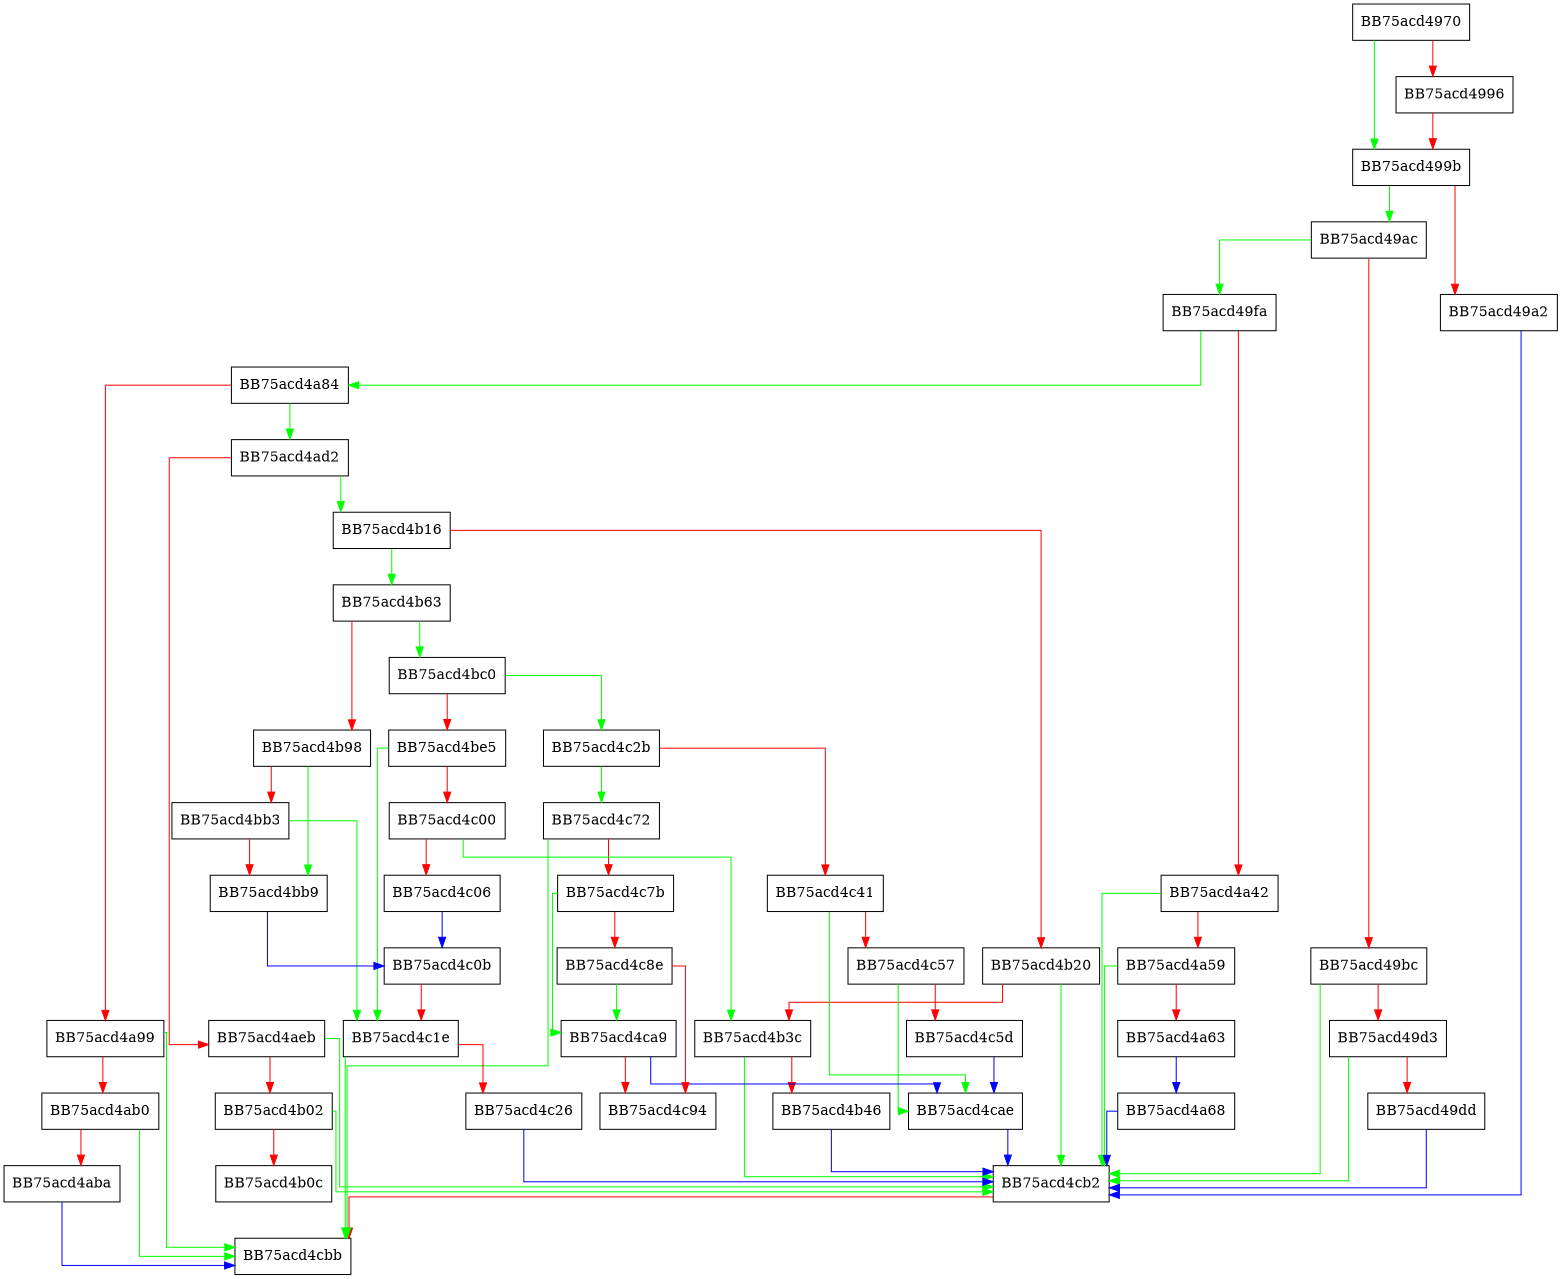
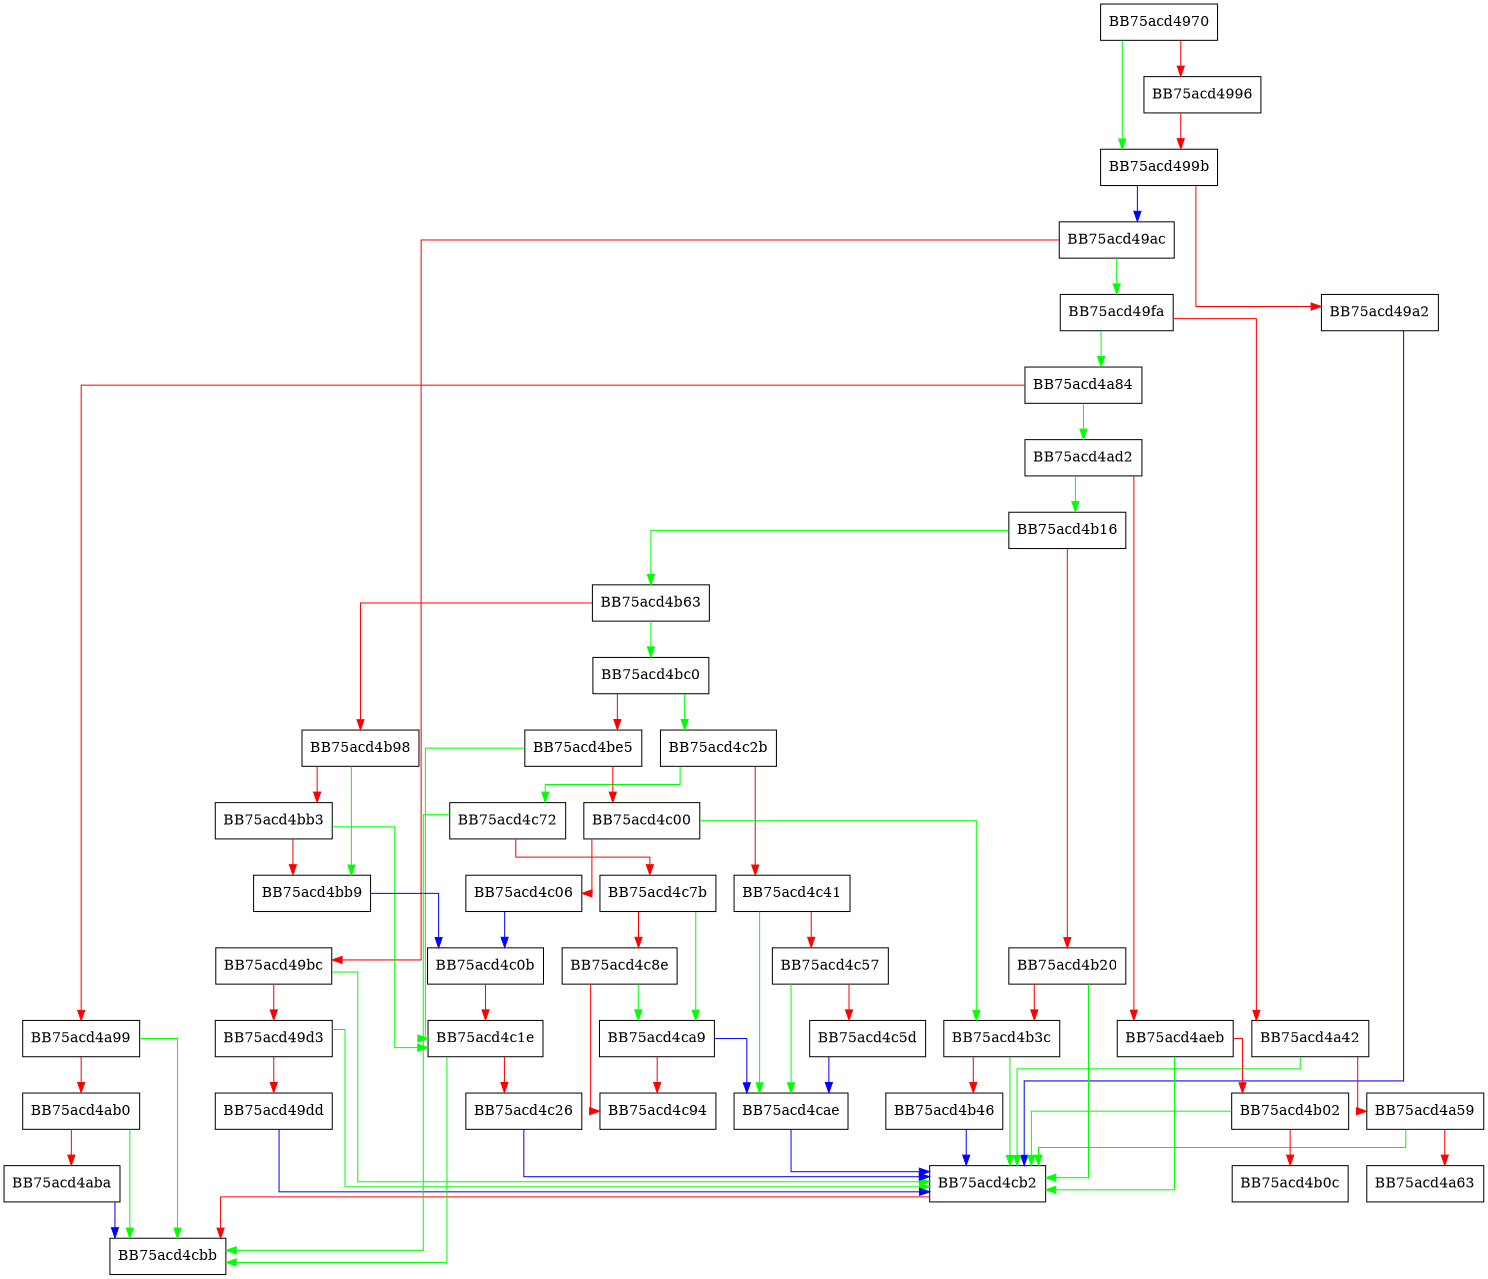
edge "BB75acd499b" -> "BB75acd49ac": color green -> blue
node "BB75acd4a68": removed
